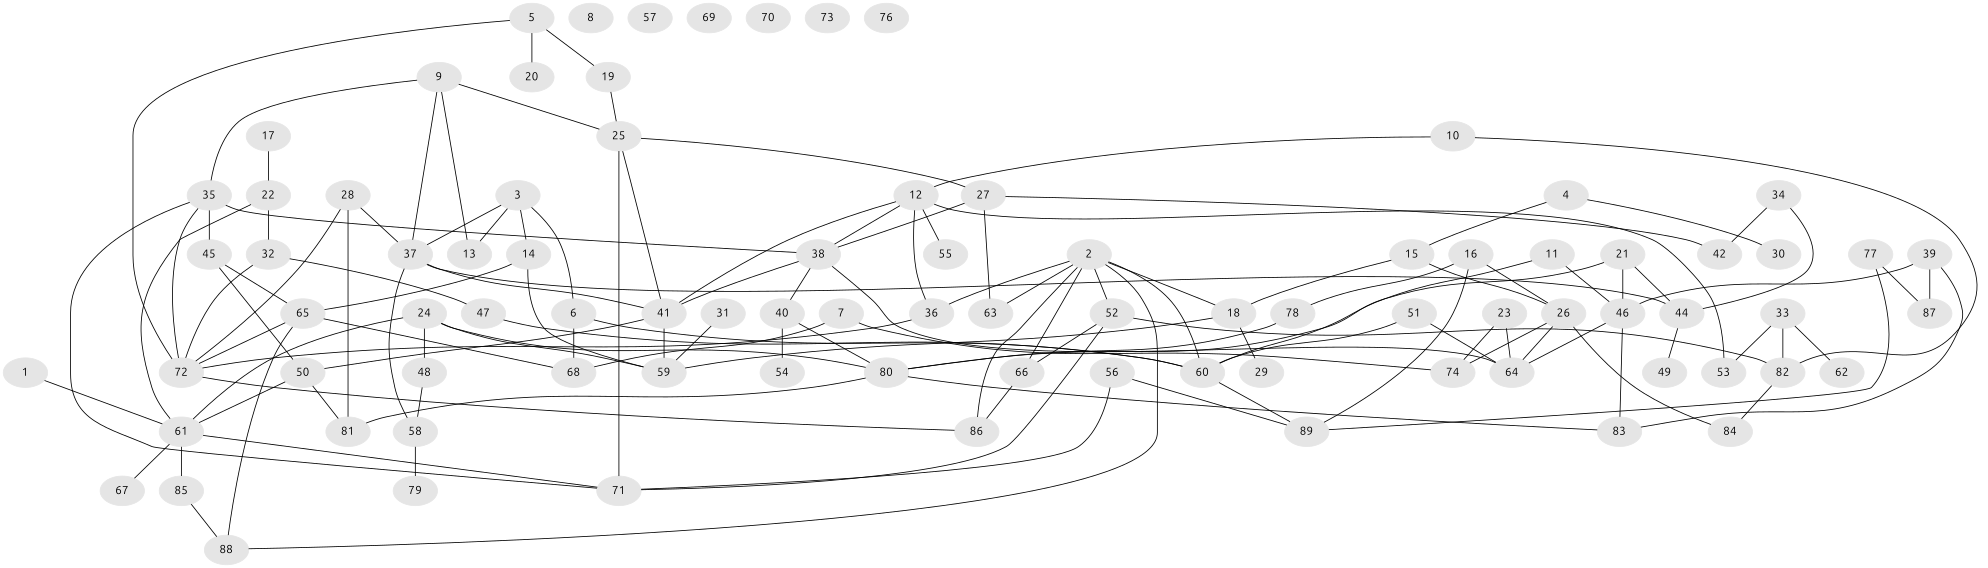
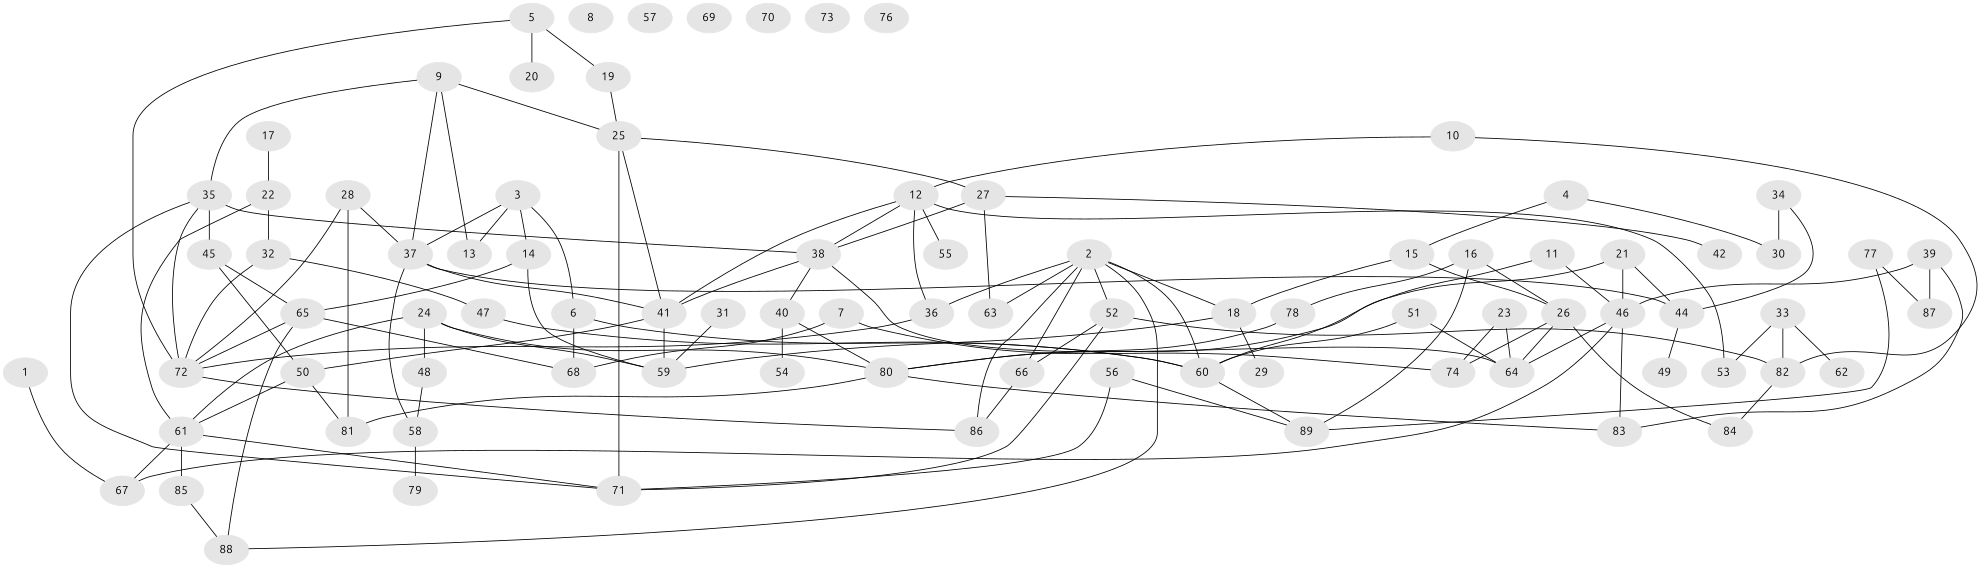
edge "34" -- "42": now "34" -- "30"
edge "1" -- "61": now "1" -- "67"
edge "46" -- "67": added
